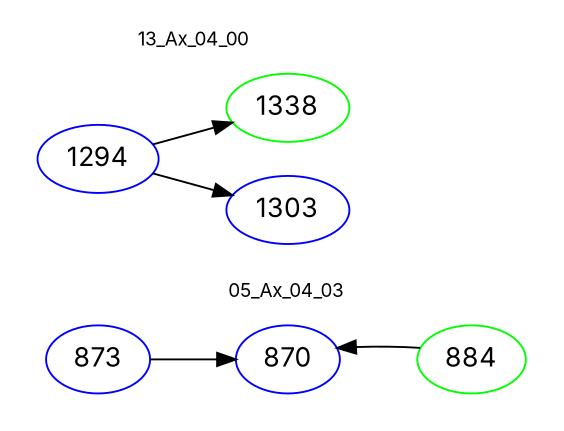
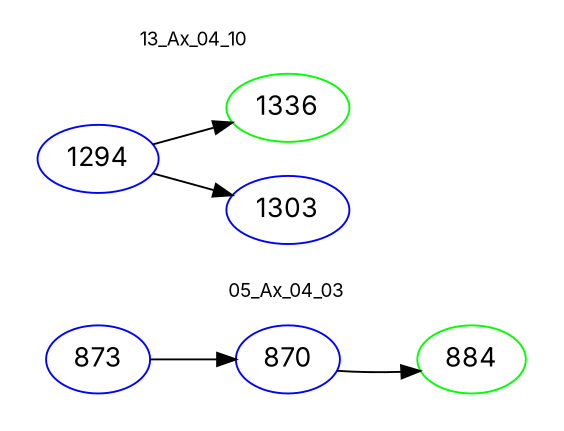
cluster "13_Ax_04_00": label "13_Ax_04_00" -> "13_Ax_04_10"
node "1338": label "1338" -> "1336"
edge "884" -> "870": reversed
